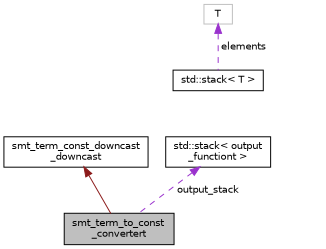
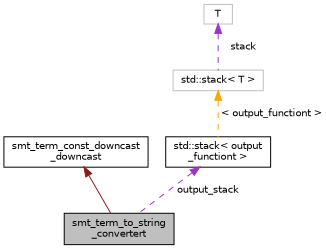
edge "std::stack< T >" -> "T": label " elements" -> " stack"
node "std::stack< T >": color black -> grey75
edge "std::stack< output _functiont >" -> "std::stack< T >": added, label "< output_functiont >"
node "smt_term_to_const _convertert": label "smt_term_to_const _convertert" -> "smt_term_to_string _convertert"
